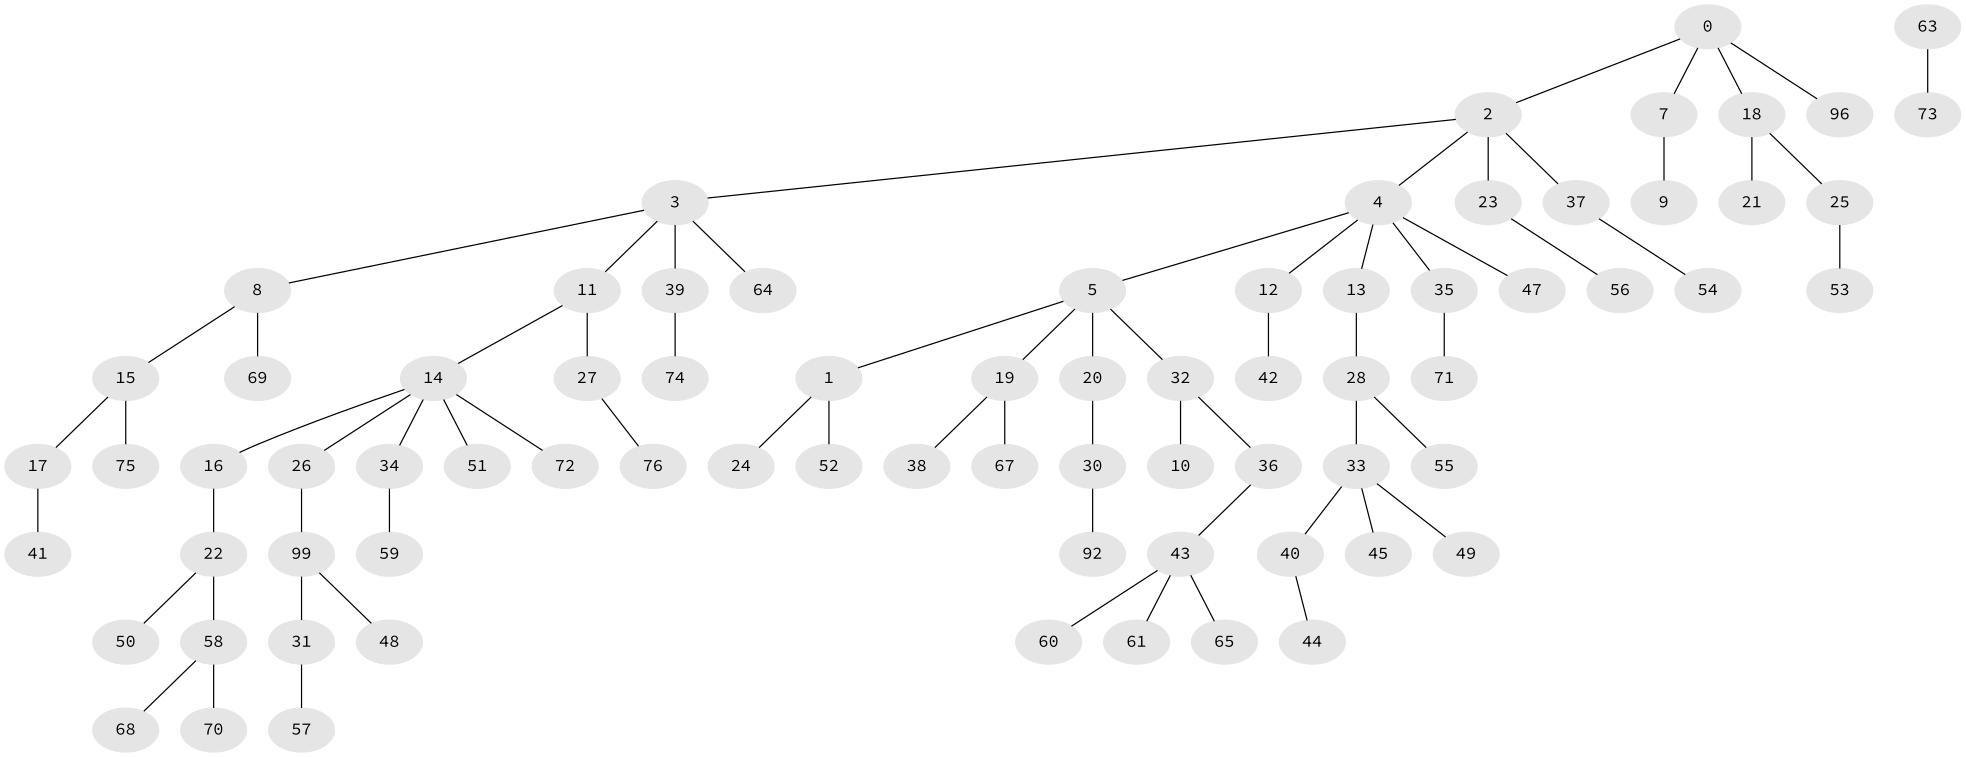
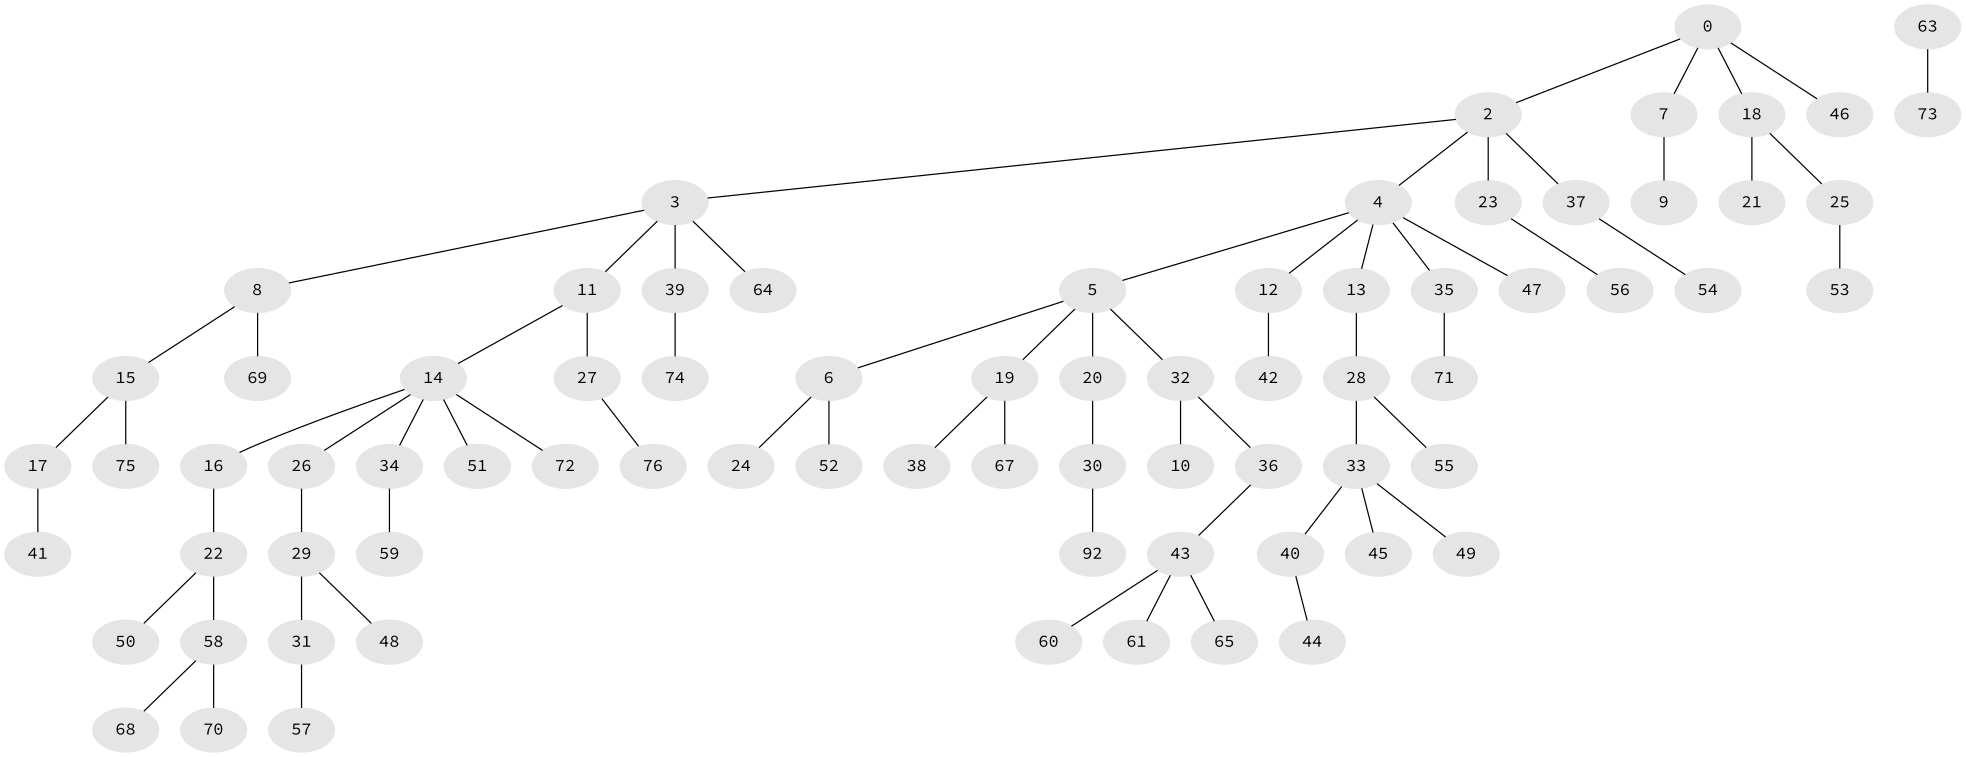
node "96": label "96" -> "46"
node "1": label "1" -> "6"
node "99": label "99" -> "29"
